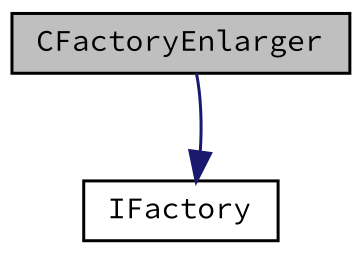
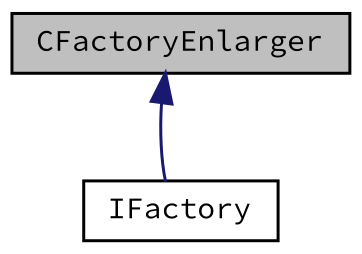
edge "CFactoryEnlarger" -> "IFactory": reversed
